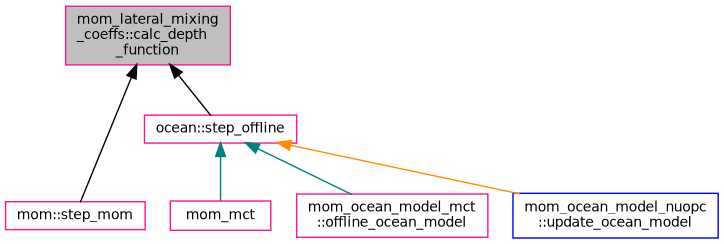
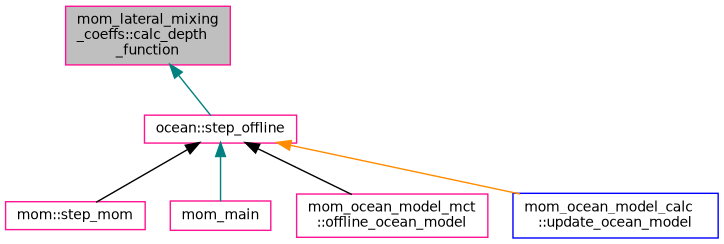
edge "ocean::step_offline" -> "mom_lateral_mixing _coeffs::calc_depth _function": color black -> teal
edge "mom::step_mom" -> "mom_lateral_mixing _coeffs::calc_depth _function": now "mom::step_mom" -> "ocean::step_offline"
edge "mom_ocean_model_mct ::offline_ocean_model" -> "ocean::step_offline": color teal -> black
node "mom_mct": label "mom_mct" -> "mom_main"
node "mom_ocean_model_nuopc ::update_ocean_model": label "mom_ocean_model_nuopc ::update_ocean_model" -> "mom_ocean_model_calc ::update_ocean_model"
